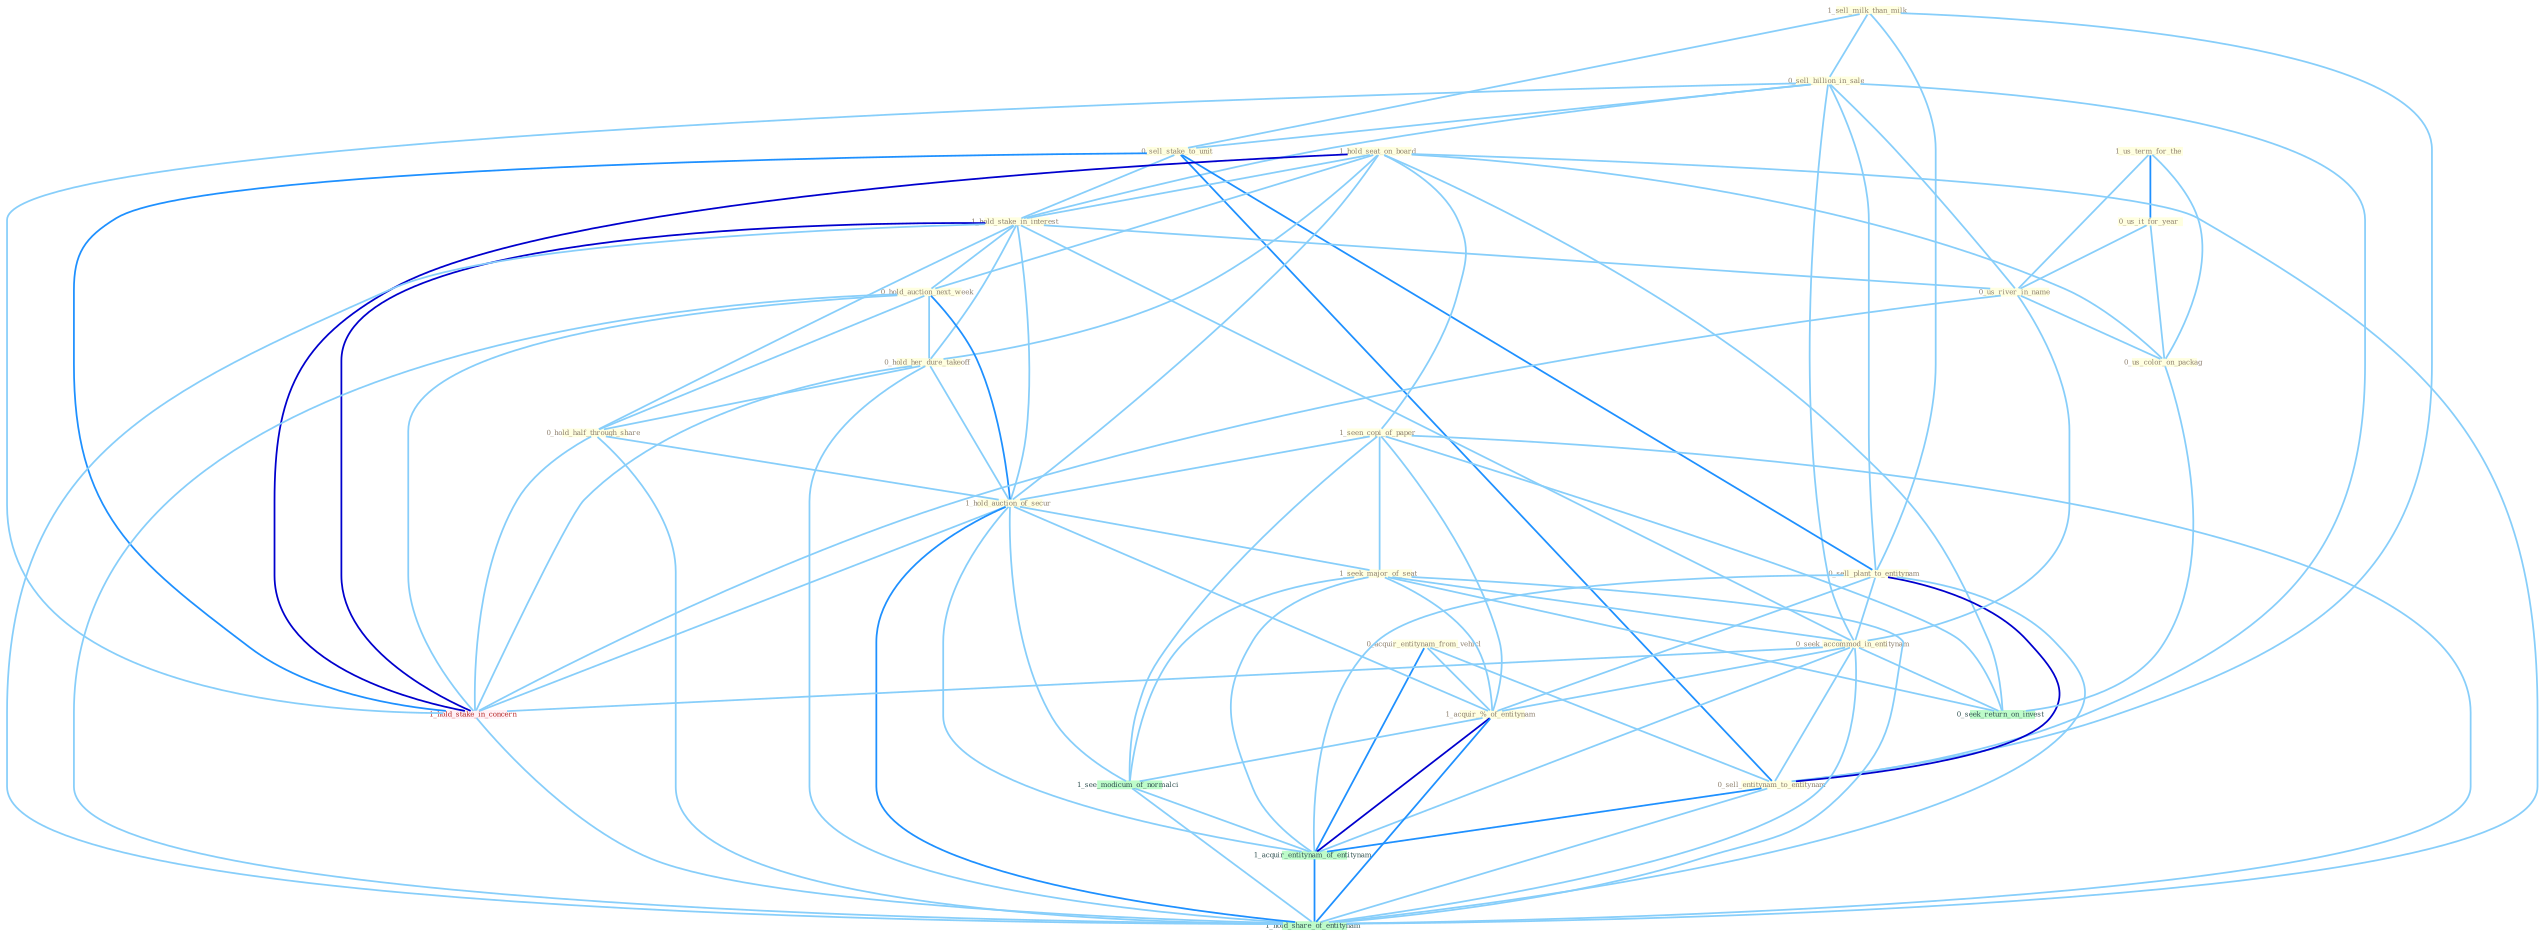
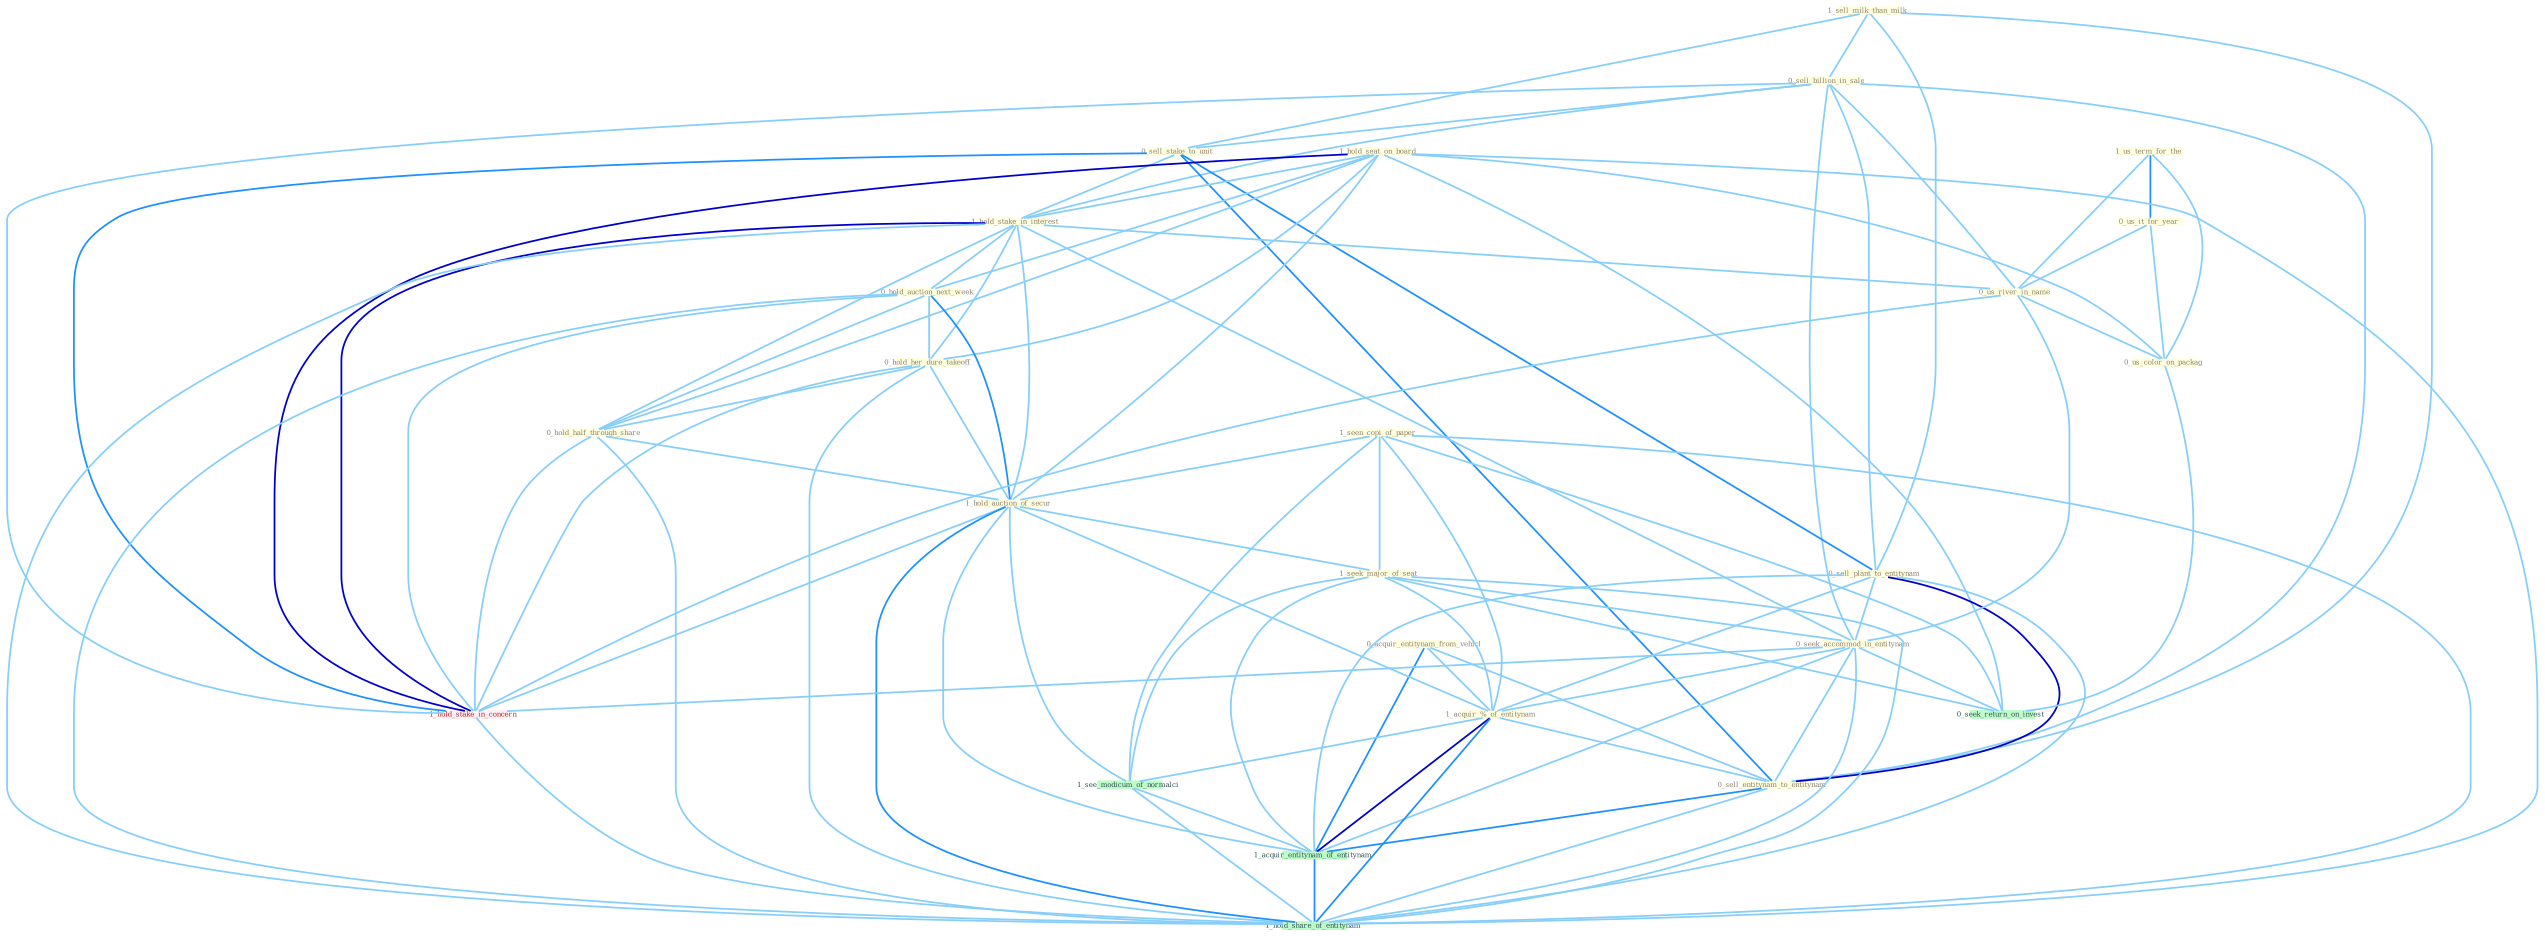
edge "1_hold_seat_on_board" -- "1_seen_copi_of_paper": now "1_hold_seat_on_board" -- "0_hold_half_through_share"
edge "1_acquir_%_of_entitynam" -- "0_sell_entitynam_to_entitynam": added
